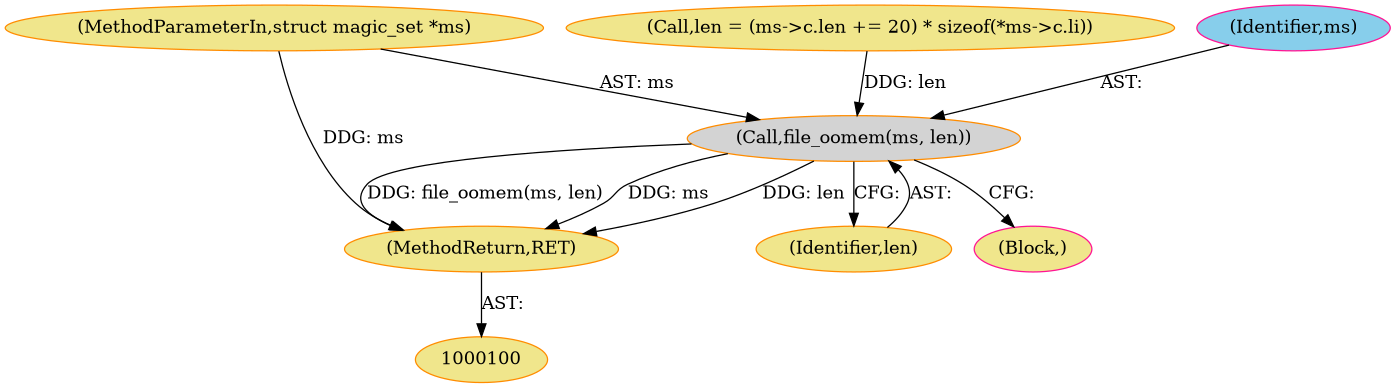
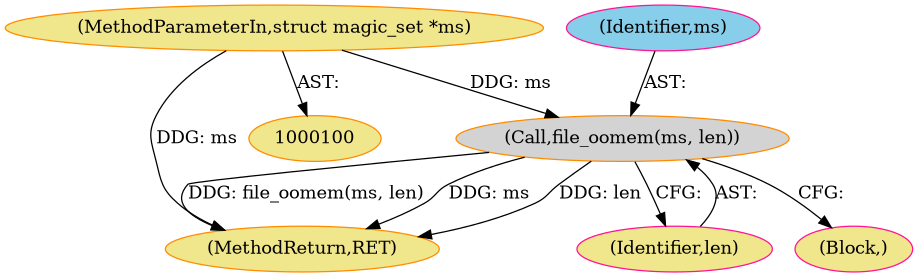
node "(Call,len = (ms->c.len += 20) * sizeof(*ms->c.li))": removed
edge "(MethodParameterIn,struct magic_set *ms)" -> "(Call,file_oomem(ms, len))": label "AST: ms" -> "DDG: ms"
node "(Identifier,len)": color darkorange -> deeppink
edge "(MethodReturn,RET)" -> "1000100": now "(MethodParameterIn,struct magic_set *ms)" -> "1000100"
